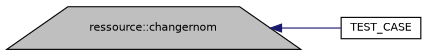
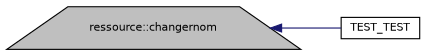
node "TEST_CASE": label "TEST_CASE" -> "TEST_TEST"
